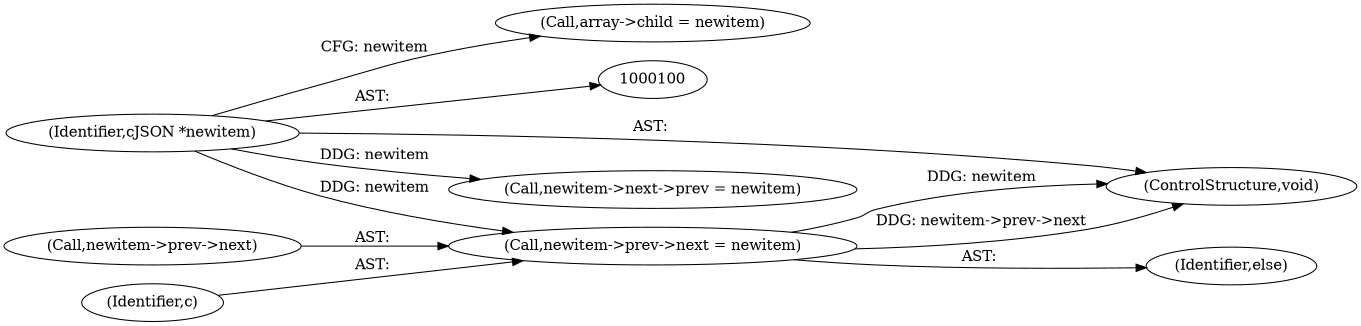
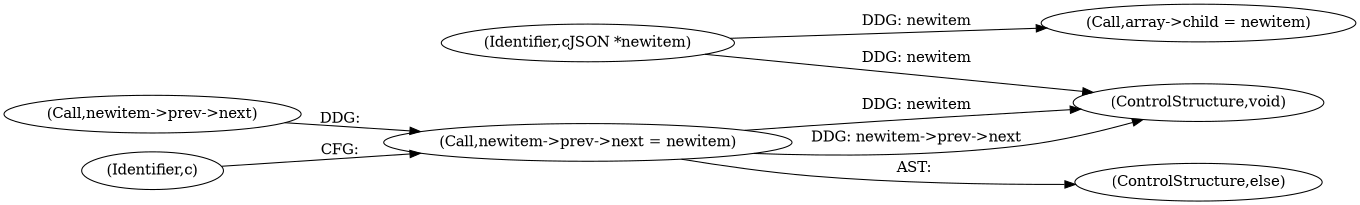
edge "(Identifier,cJSON *newitem)" -> "(Call,array->child = newitem)": label "CFG: newitem" -> "DDG: newitem"
node "1000100": removed
edge "(Identifier,cJSON *newitem)" -> "(ControlStructure,void)": label "AST: " -> "DDG: newitem"
node "(Call,newitem->next->prev = newitem)": removed
edge "(Identifier,cJSON *newitem)" -> "(Call,newitem->prev->next = newitem)": removed, label "DDG: newitem"
edge "(Call,newitem->prev->next)" -> "(Call,newitem->prev->next = newitem)": label "AST: " -> "DDG: "
edge "(Identifier,c)" -> "(Call,newitem->prev->next = newitem)": label "AST: " -> "CFG: "
node "(Identifier,else)": label "(Identifier,else)" -> "(ControlStructure,else)"
